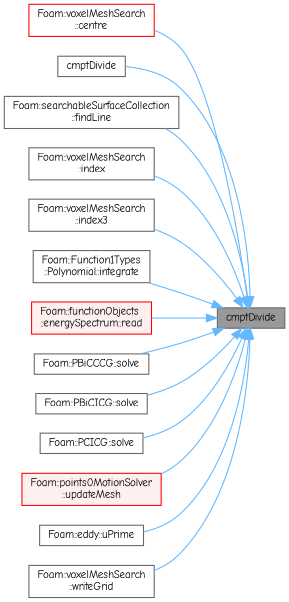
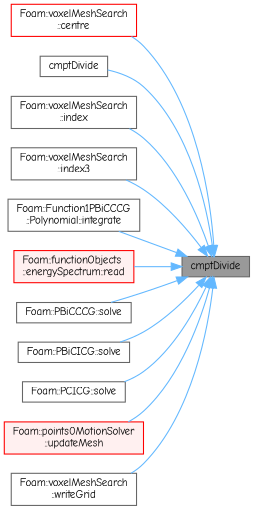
node "Foam::searchableSurfaceCollection ::findLine": removed
node "Foam::Function1Types ::Polynomial::integrate": label "Foam::Function1Types ::Polynomial::integrate" -> "Foam::Function1PBiCCCG ::Polynomial::integrate"
node "Foam::eddy::uPrime": removed
